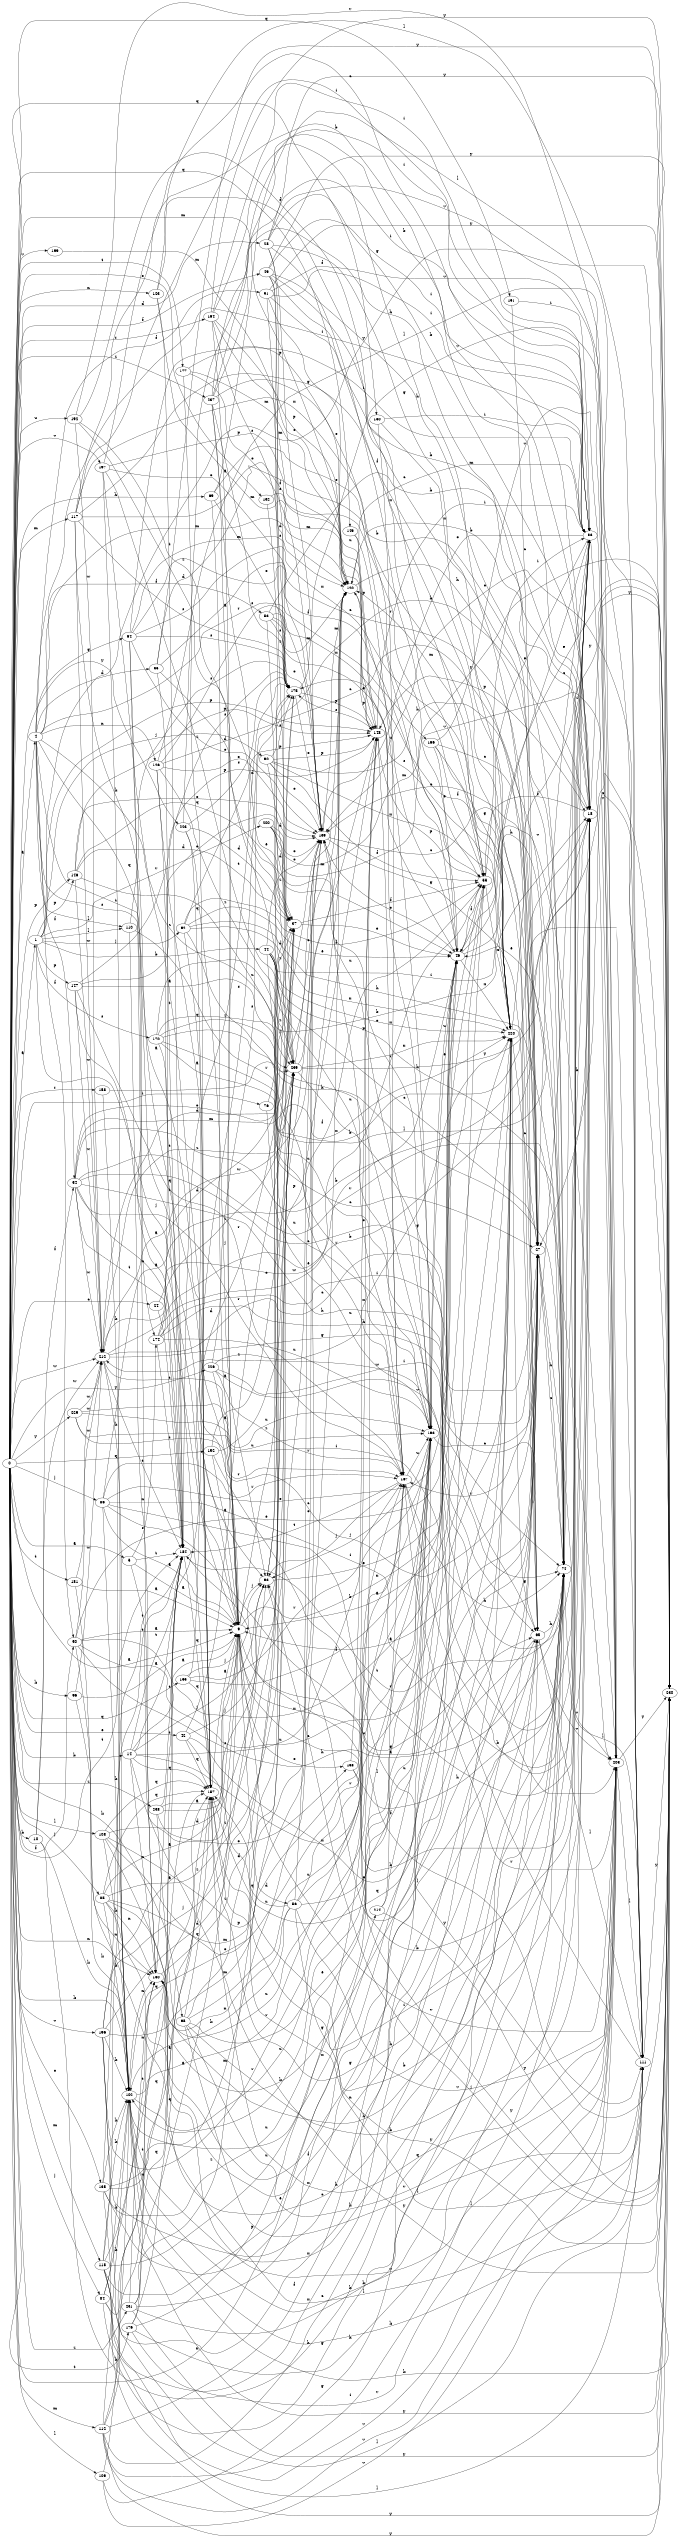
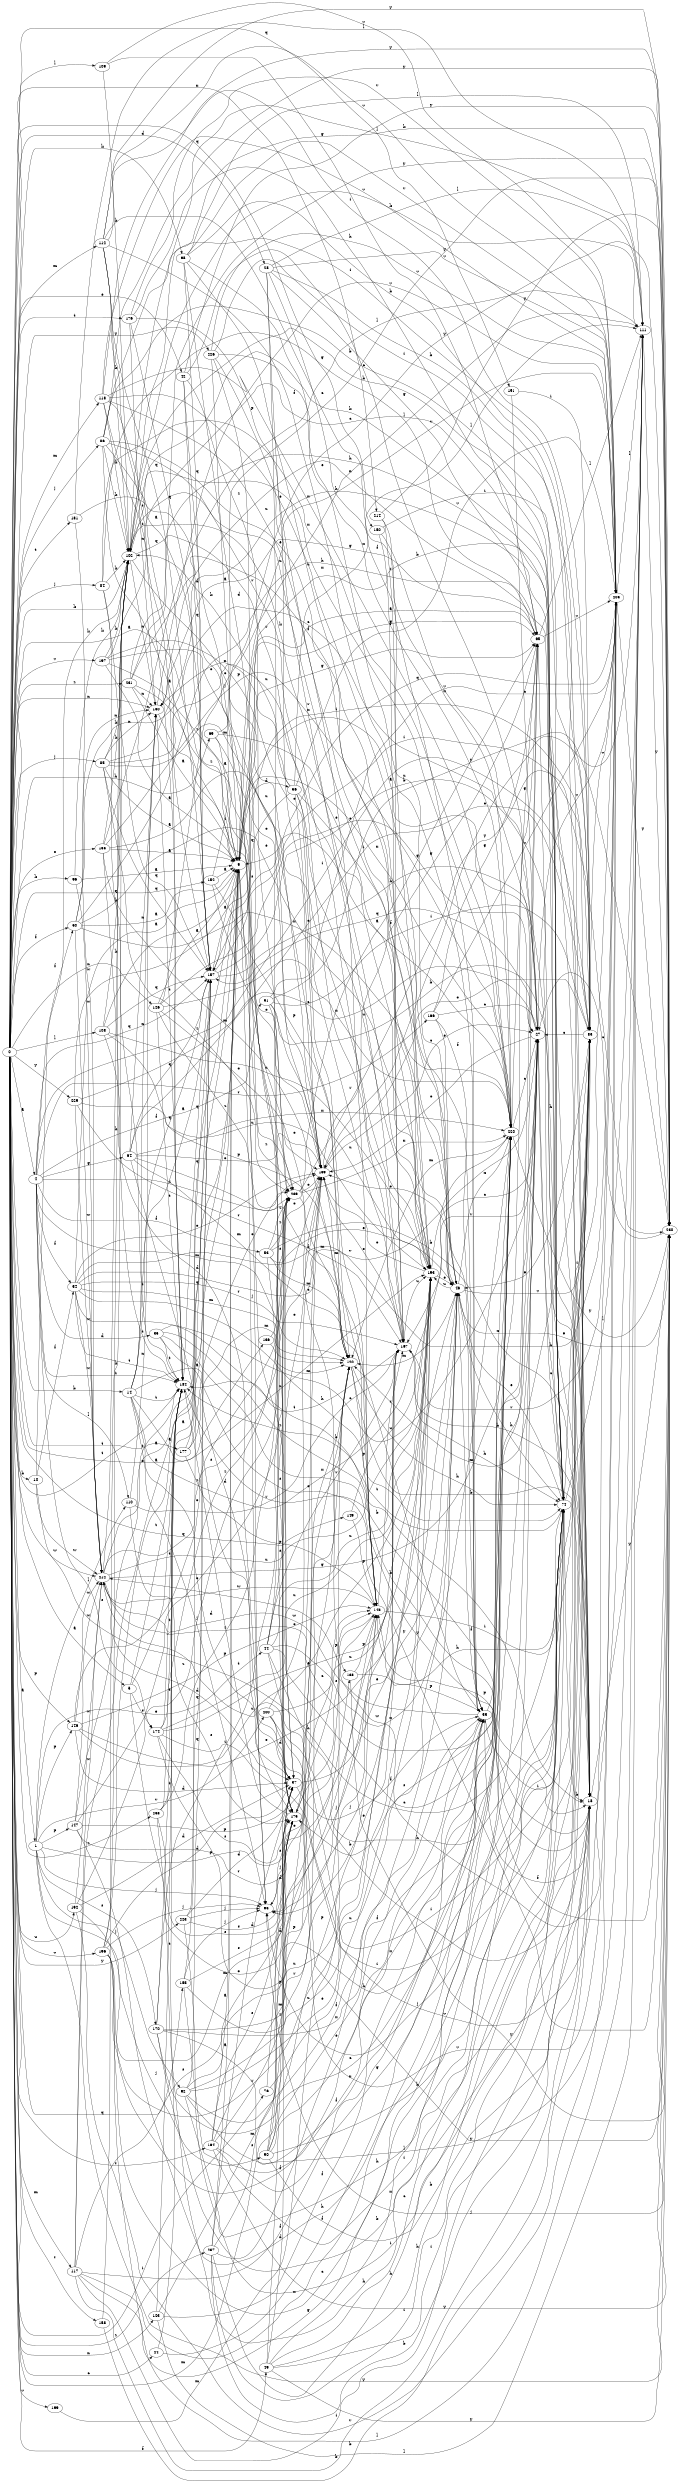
node "132": label "132" -> "136"
edge "4" -> "126": now "0" -> "126"
edge "1" -> "44": label "b" -> "e"
